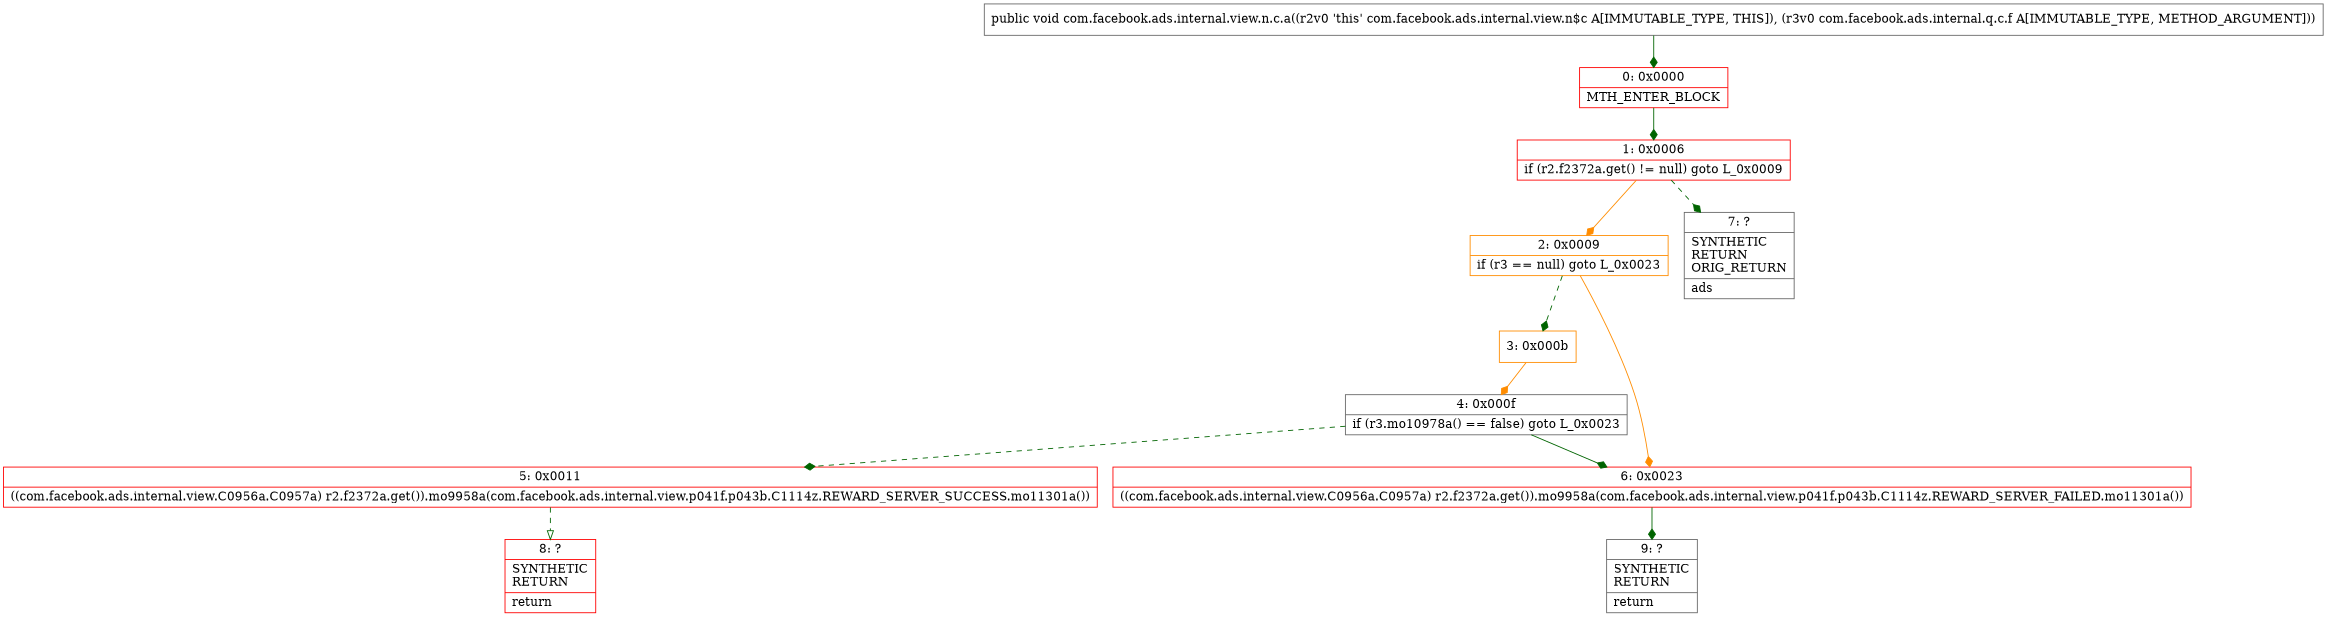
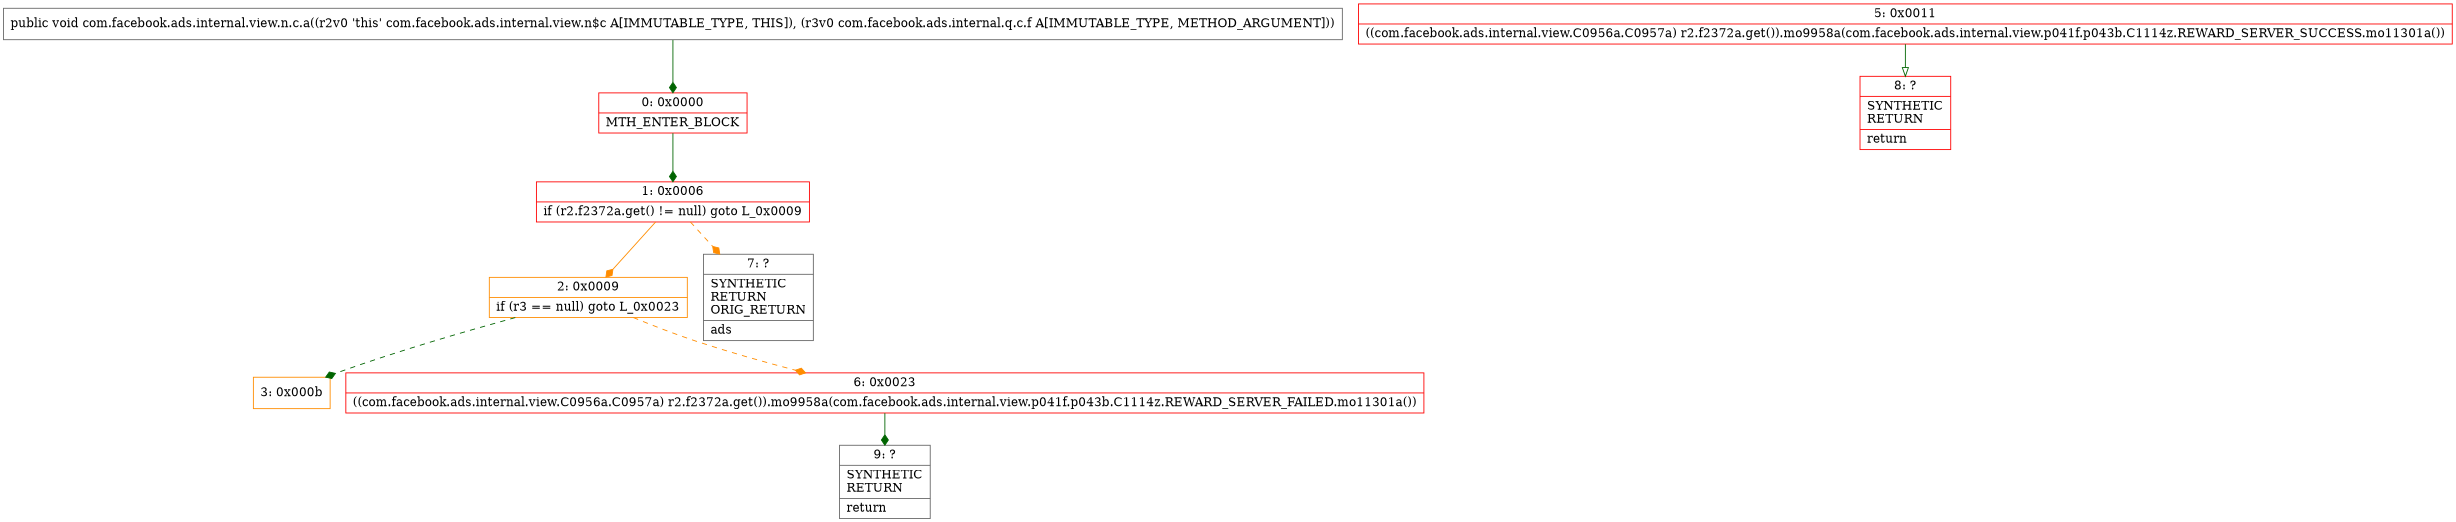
edge "1: 0x0006" -> "7: ?": color darkgreen -> darkorange
edge "2: 0x0009" -> "6: 0x0023": style solid -> dashed
node "4: 0x000f": removed
edge "5: 0x0011" -> "8: ?": style dashed -> solid
